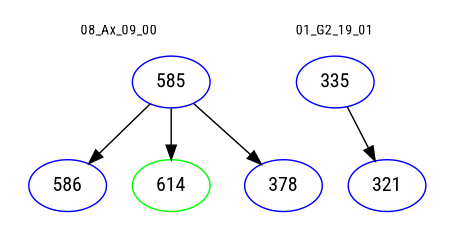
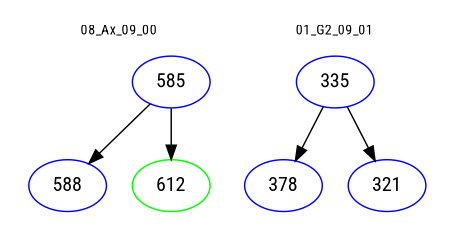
cluster "01_G2_19_01": label "01_G2_19_01" -> "01_G2_09_01"
edge "585" -> "378": now "335" -> "378"
node "586": label "586" -> "588"
node "614": label "614" -> "612"
